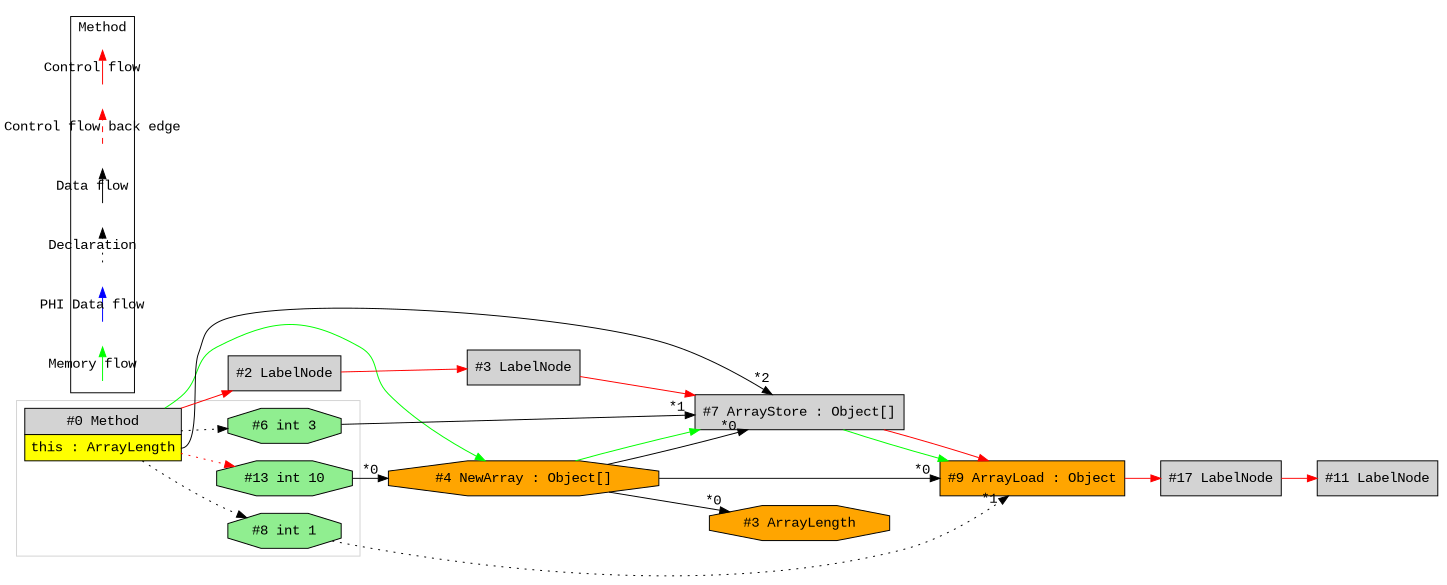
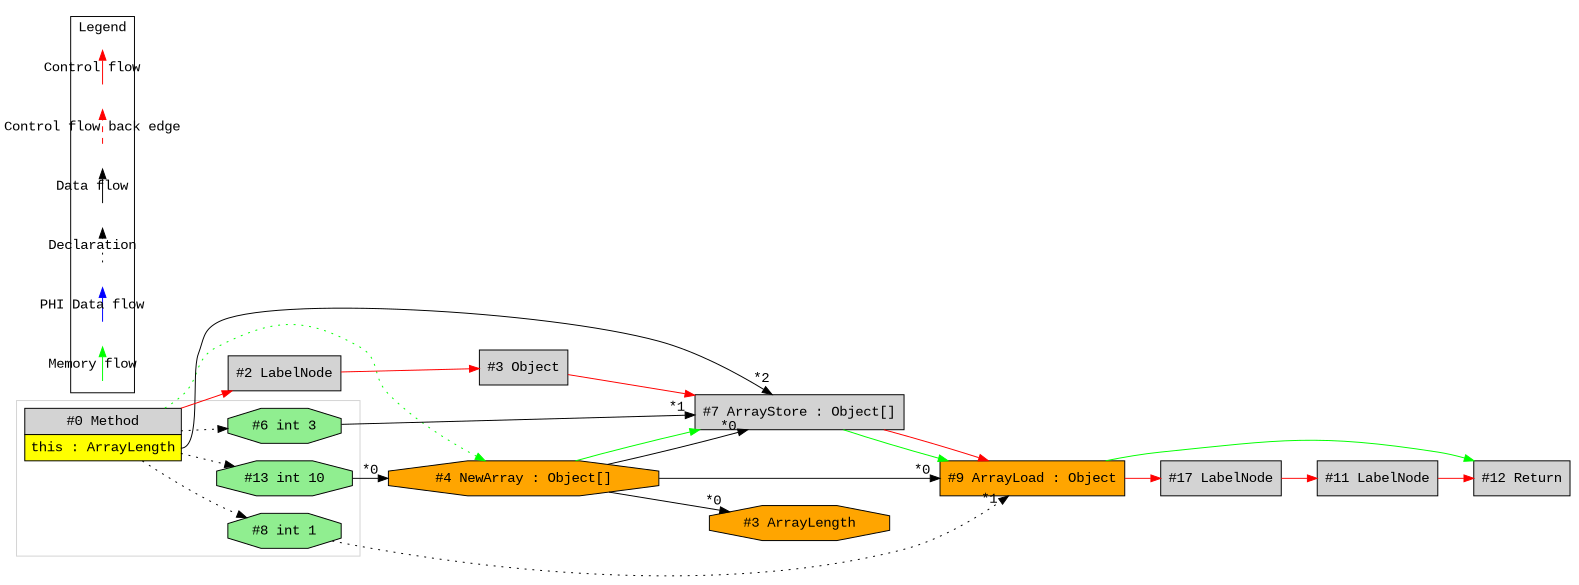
cluster "Method": label "Method" -> "Legend"
edge "#0 Method" -> "#4 NewArray : Object[]": style solid -> dotted
node "#3 LabelNode": label "#3 LabelNode" -> "#3 Object"
edge "#0 Method" -> "#13 int 10": color red -> black
node "#12 Return": added
